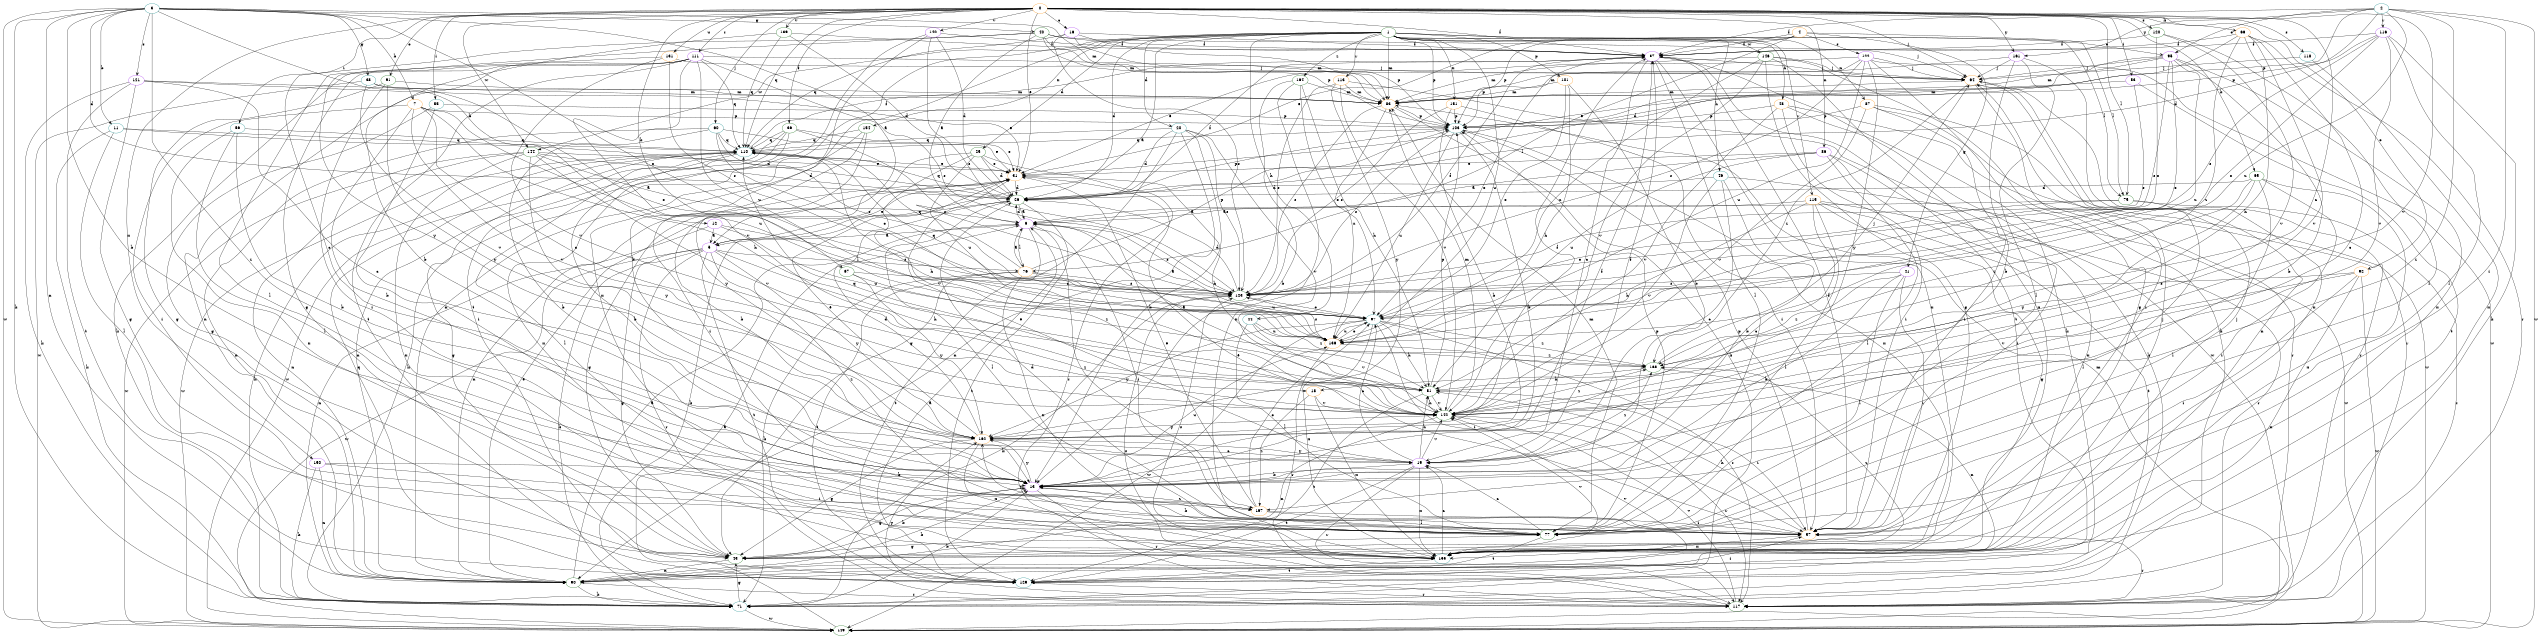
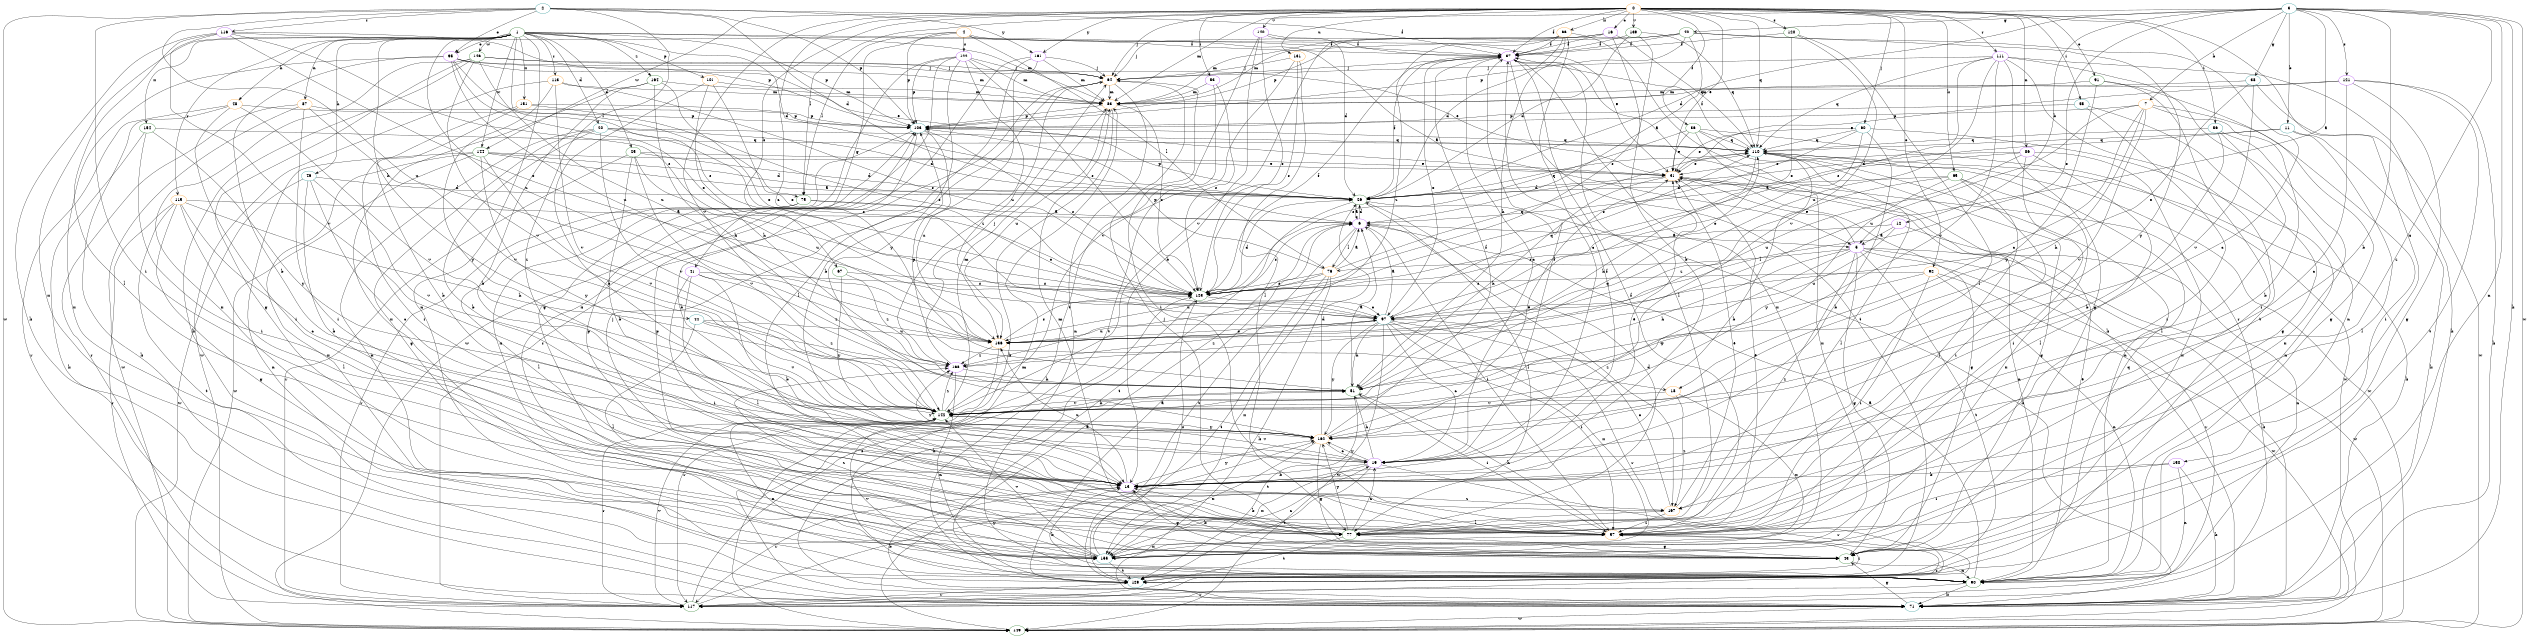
node "118": removed
node "168": color darkgreen -> purple
edge "19" -> "97": reversed
